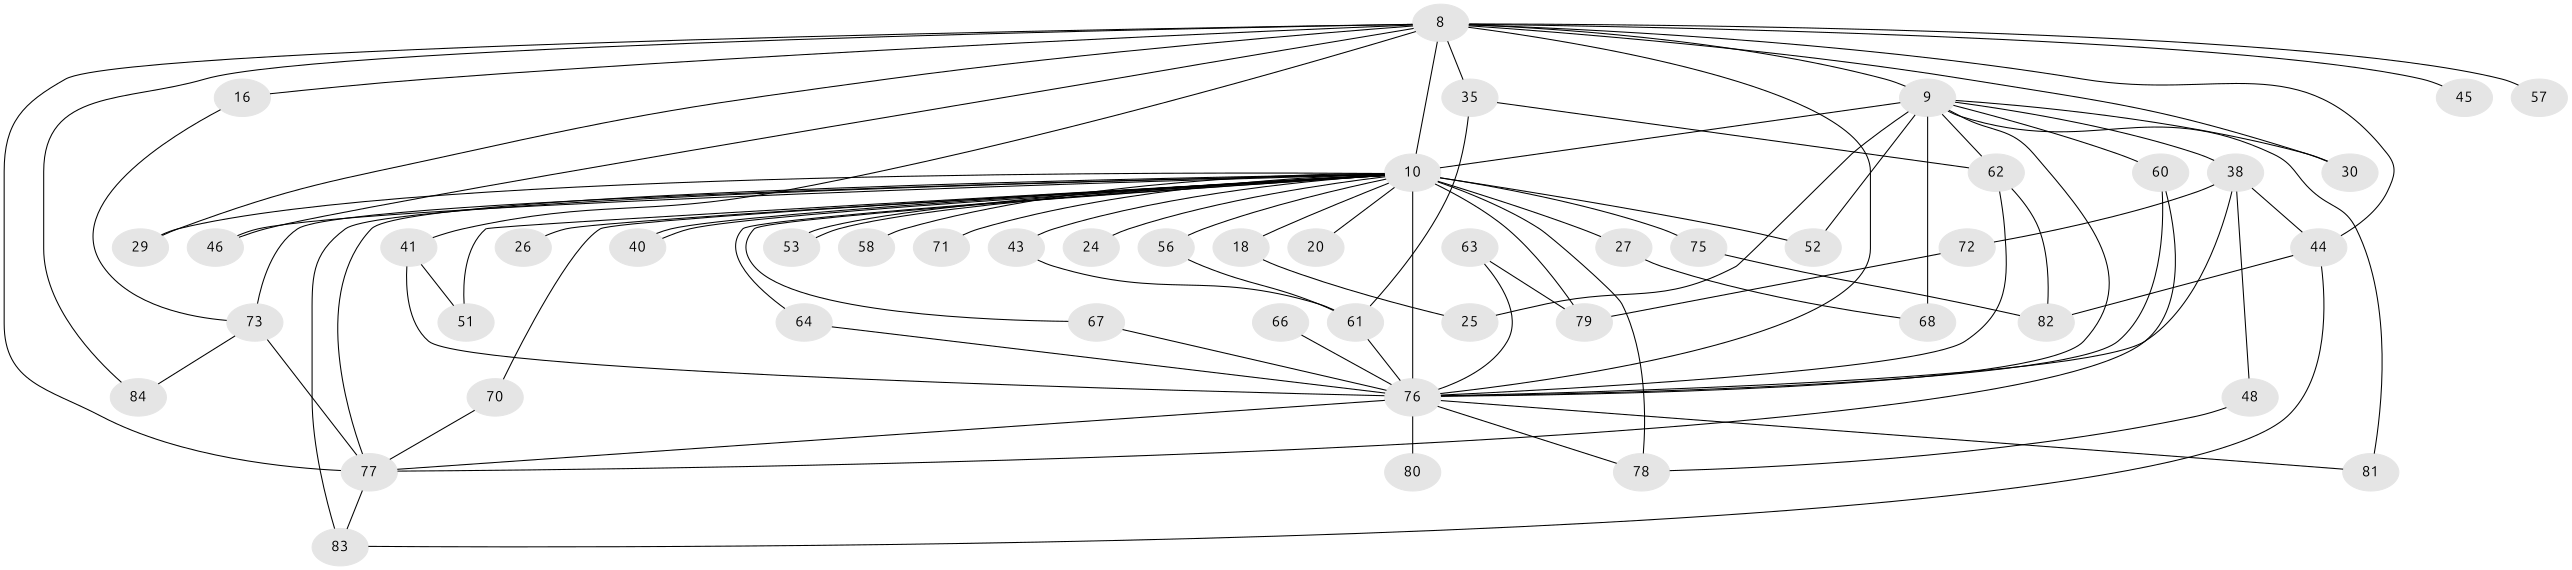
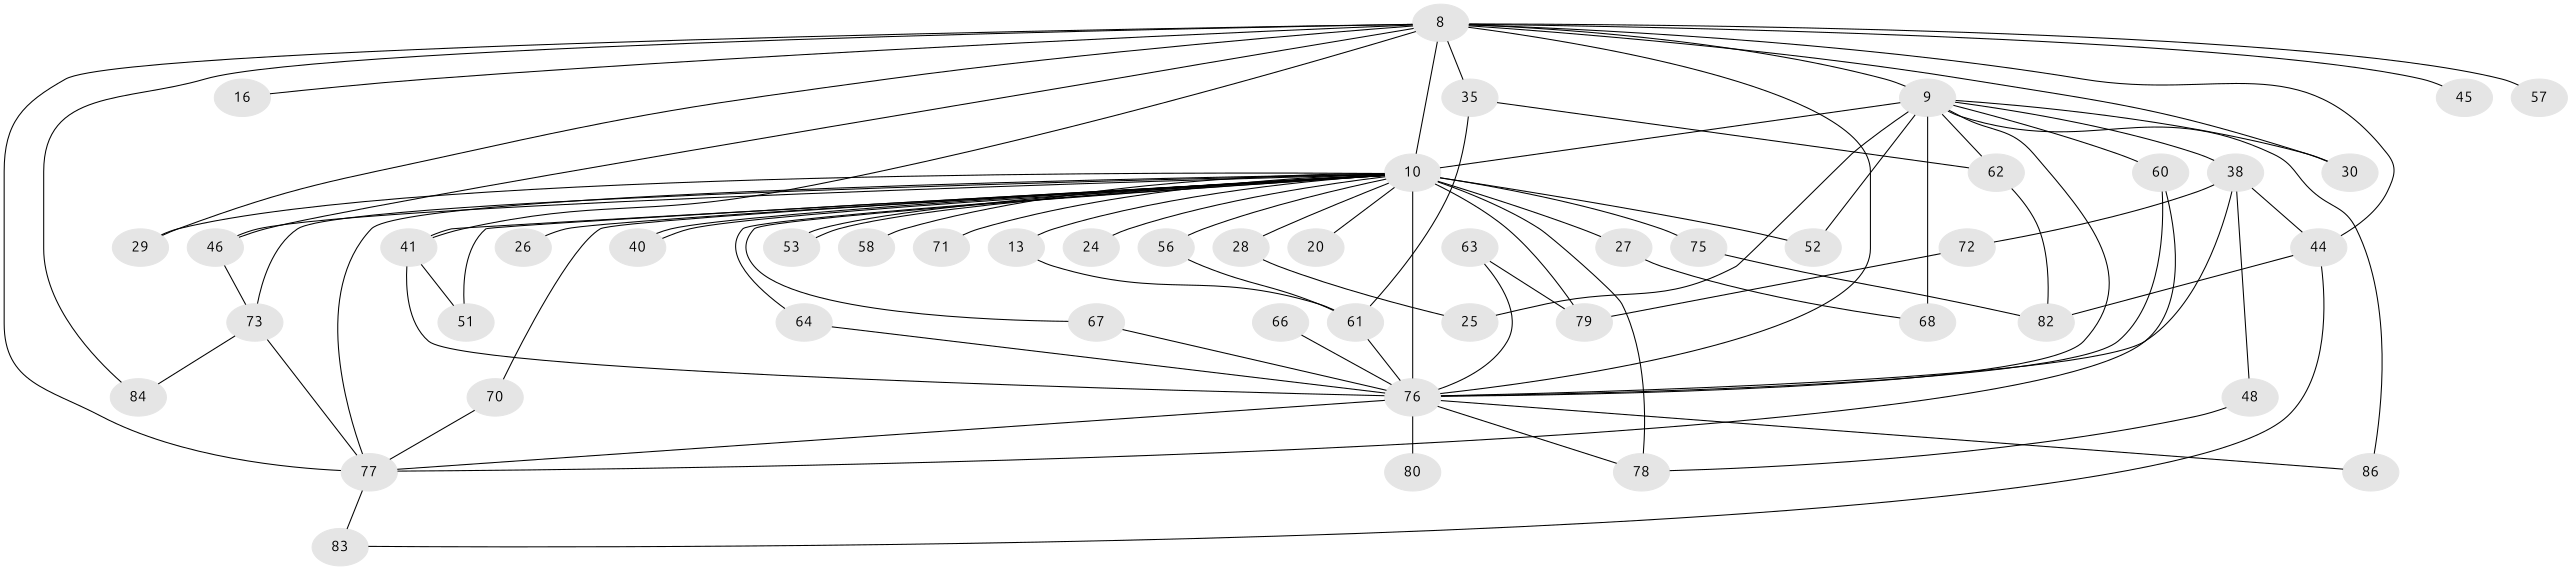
edge "10" -- "83": now "10" -- "41"
edge "16" -- "73": now "46" -- "73"
node "43": label "43" -> "13"
node "18": label "18" -> "28"
edge "62" -- "76": removed
node "81": label "81" -> "86"
